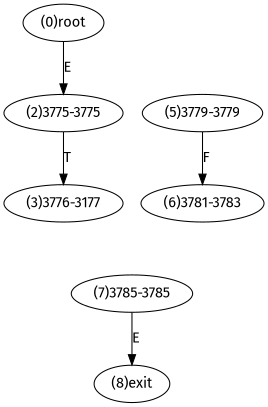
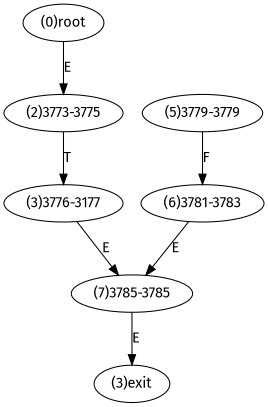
node "(2)3775-3775": label "(2)3775-3775" -> "(2)3773-3775"
edge "(3)3776-3177" -> "(7)3785-3785": added, label "E"
edge "(6)3781-3783" -> "(7)3785-3785": added, label "E"
node "(8)exit": label "(8)exit" -> "(3)exit"
